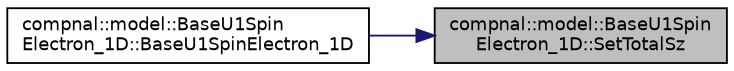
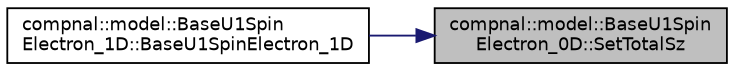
node "compnal::model::BaseU1Spin Electron_1D::SetTotalSz": label "compnal::model::BaseU1Spin Electron_1D::SetTotalSz" -> "compnal::model::BaseU1Spin Electron_0D::SetTotalSz"
